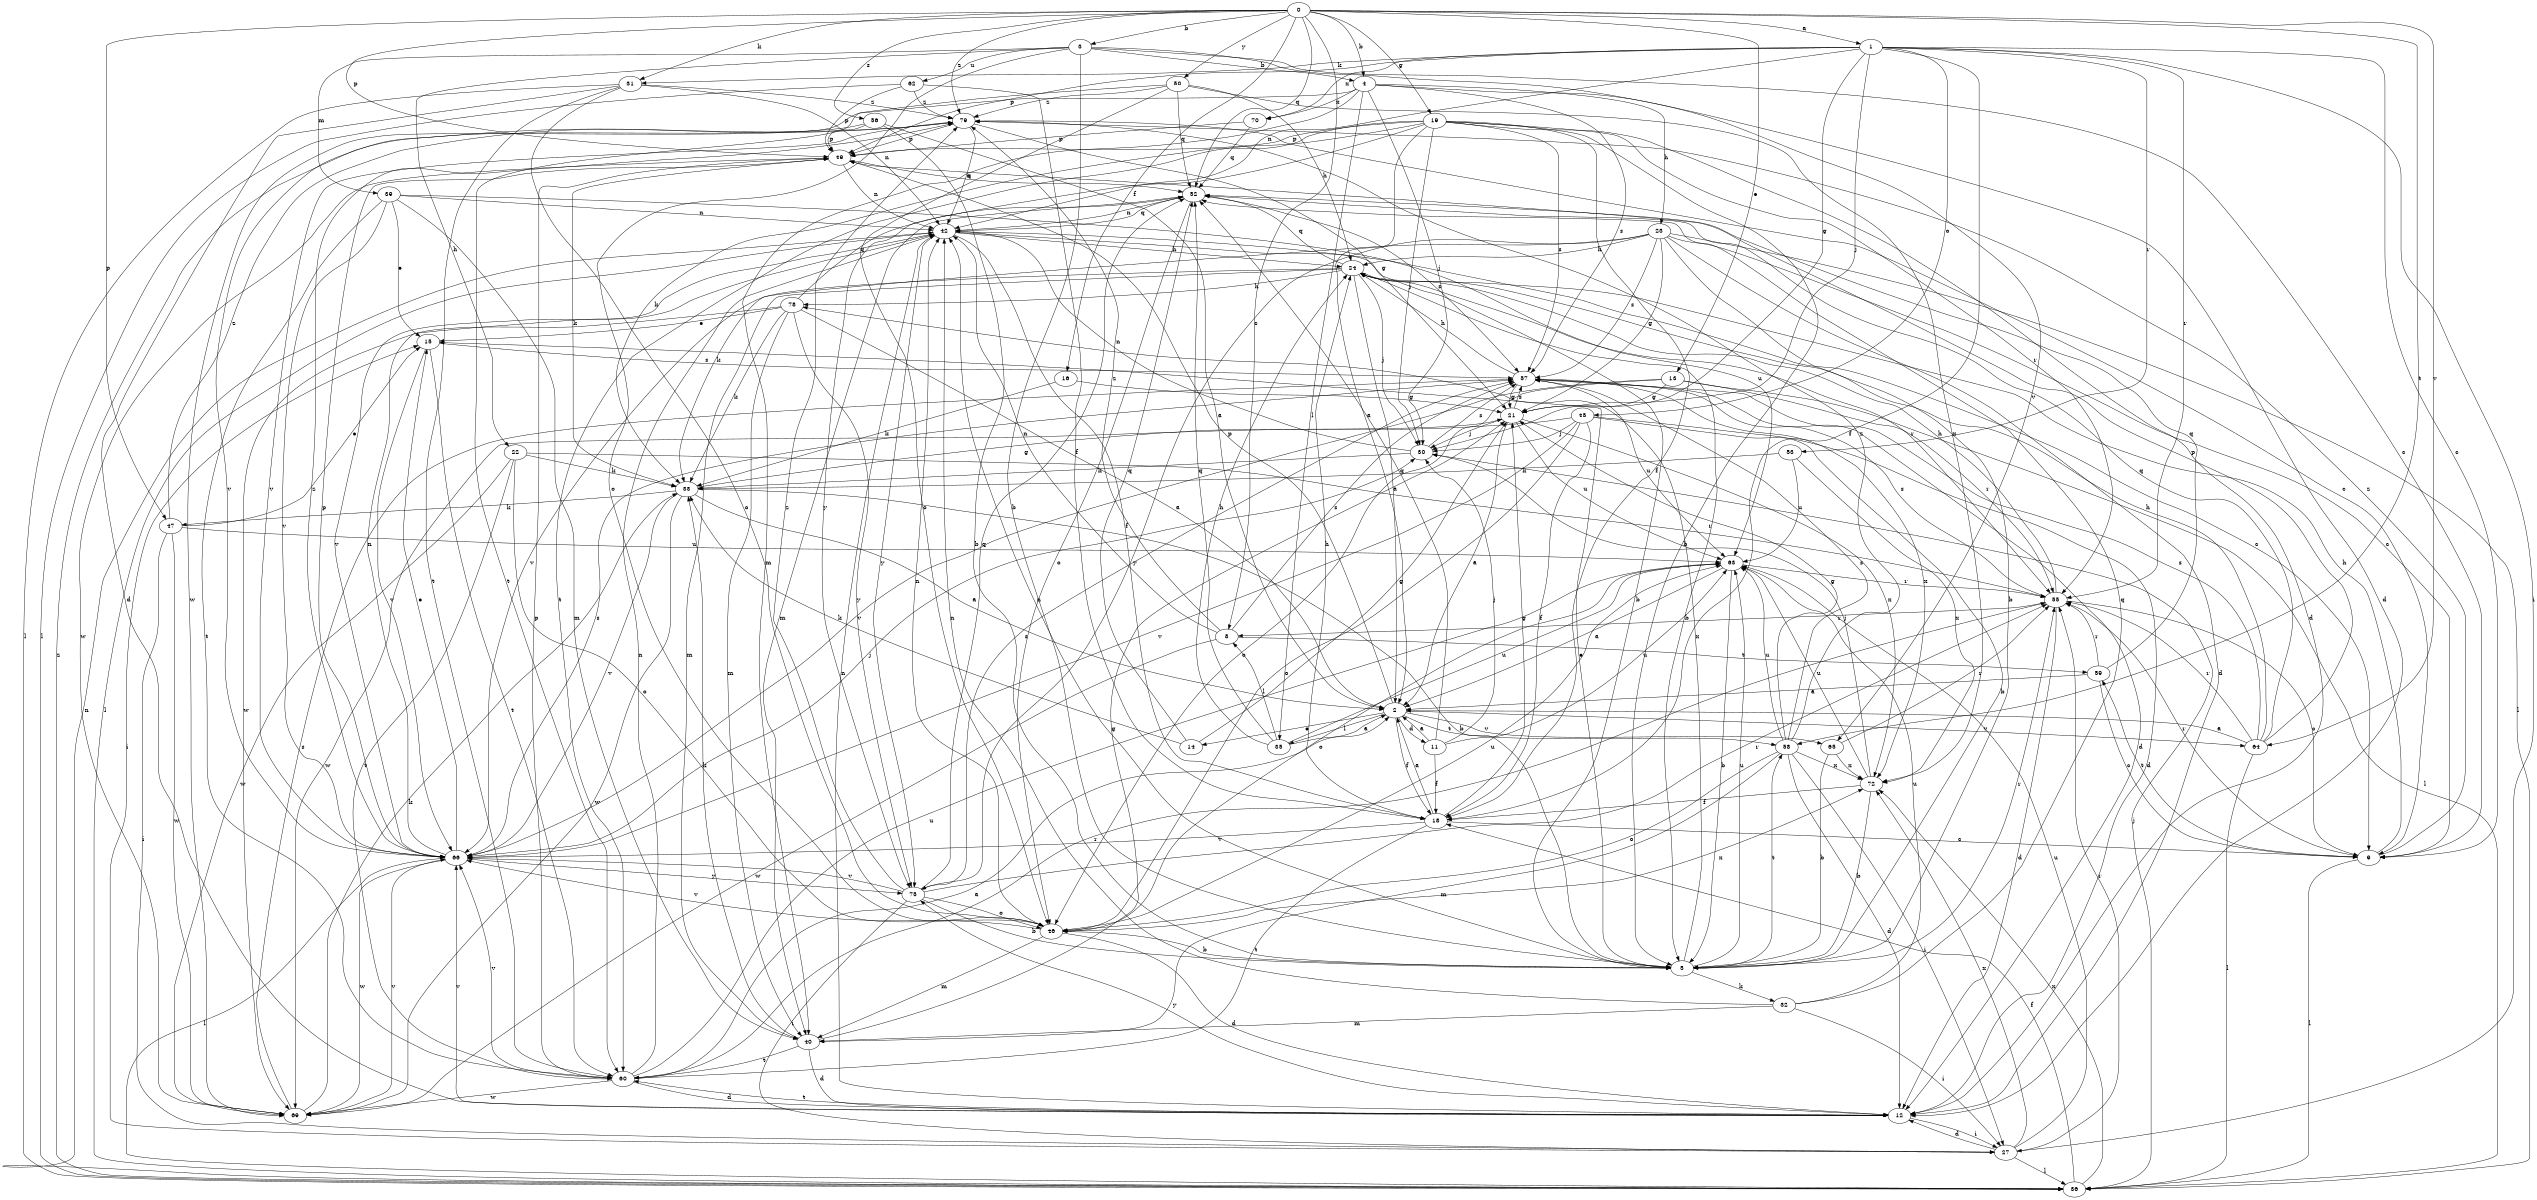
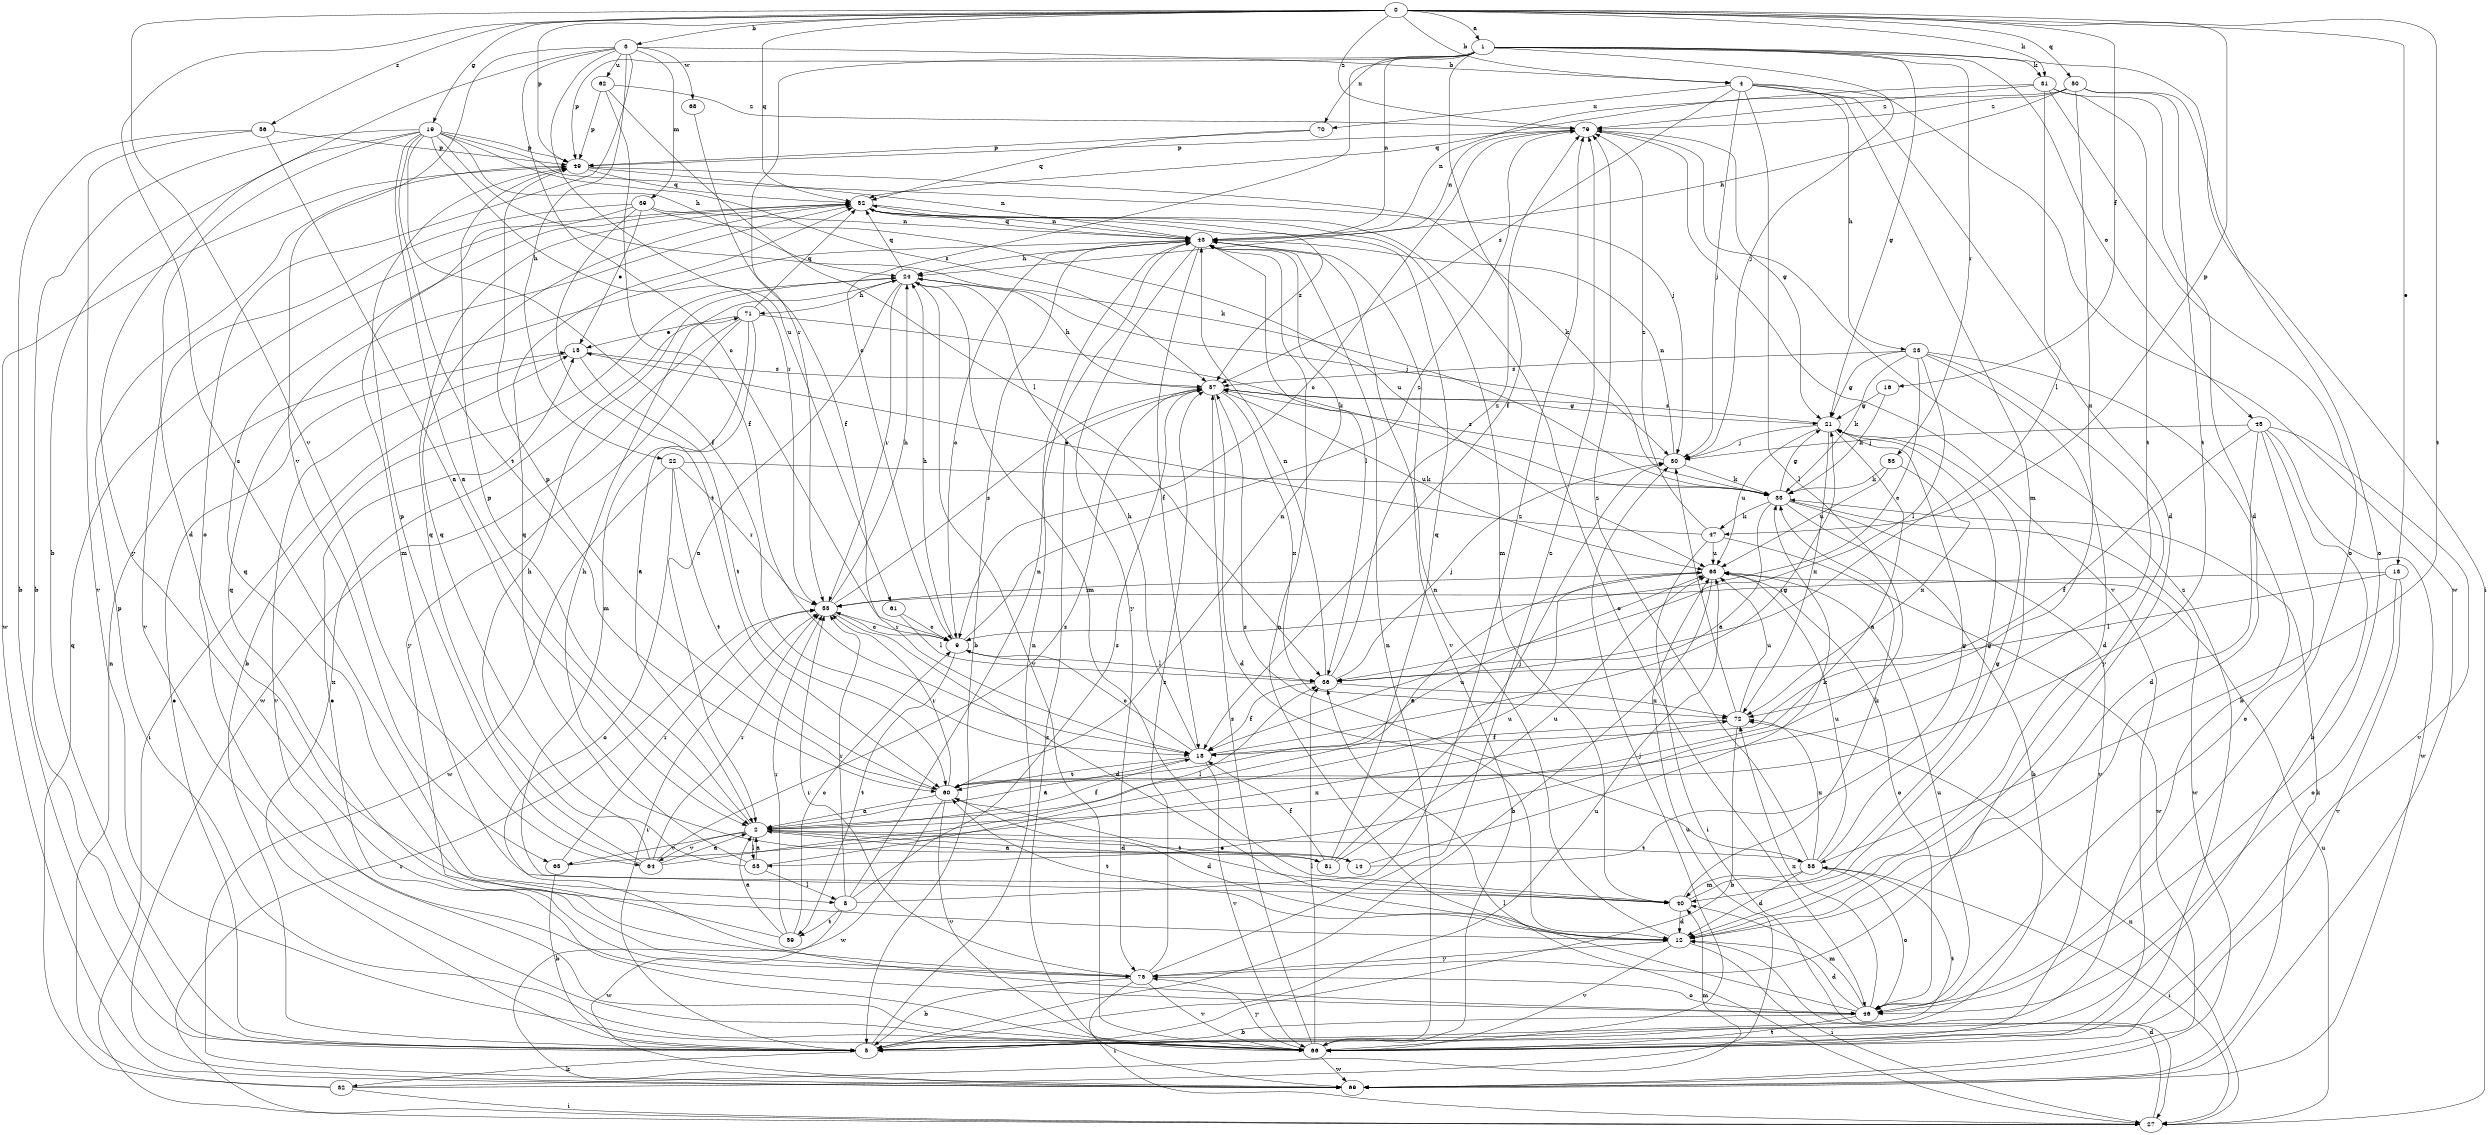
edge "0" -> "50": label "y" -> "q"
node "68": added
node "42": label "42" -> "43"
edge "23" -> "24": now "19" -> "24"
node "78": label "78" -> "71"
edge "13" -> "21": removed, label "g"
node "61": added
edge "55" -> "8": reversed
edge "33" -> "2": now "33" -> "18"
node "11": label "11" -> "81"
edge "46" -> "66": label "v" -> "t"
edge "69" -> "66": removed, label "v"
